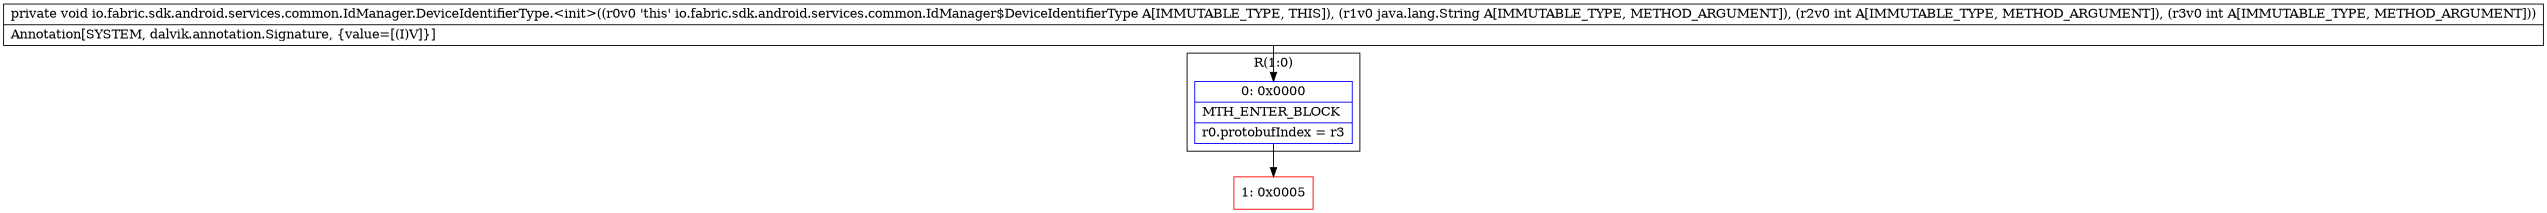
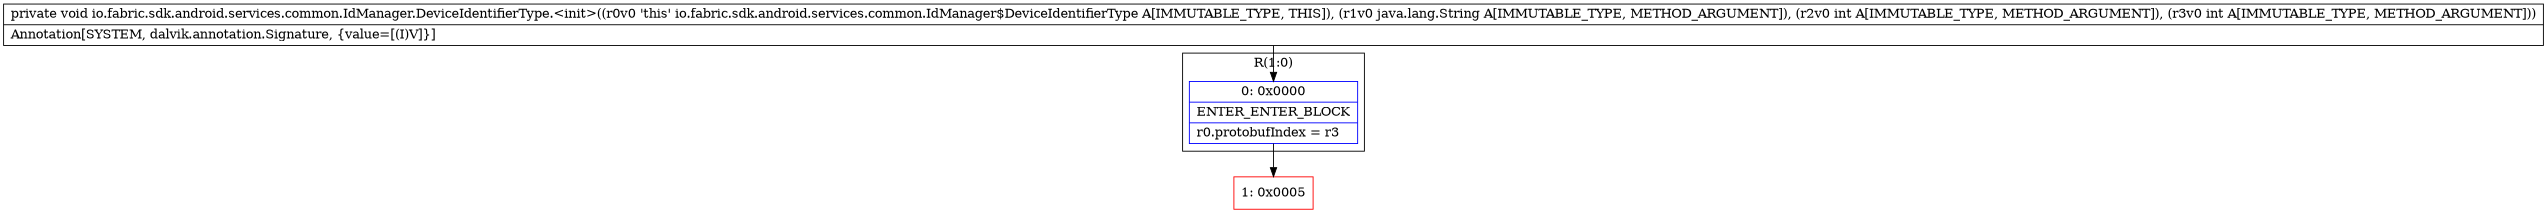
node "0: 0x0000": text "MTH_ENTER_BLOCK" -> "ENTER_ENTER_BLOCK"
